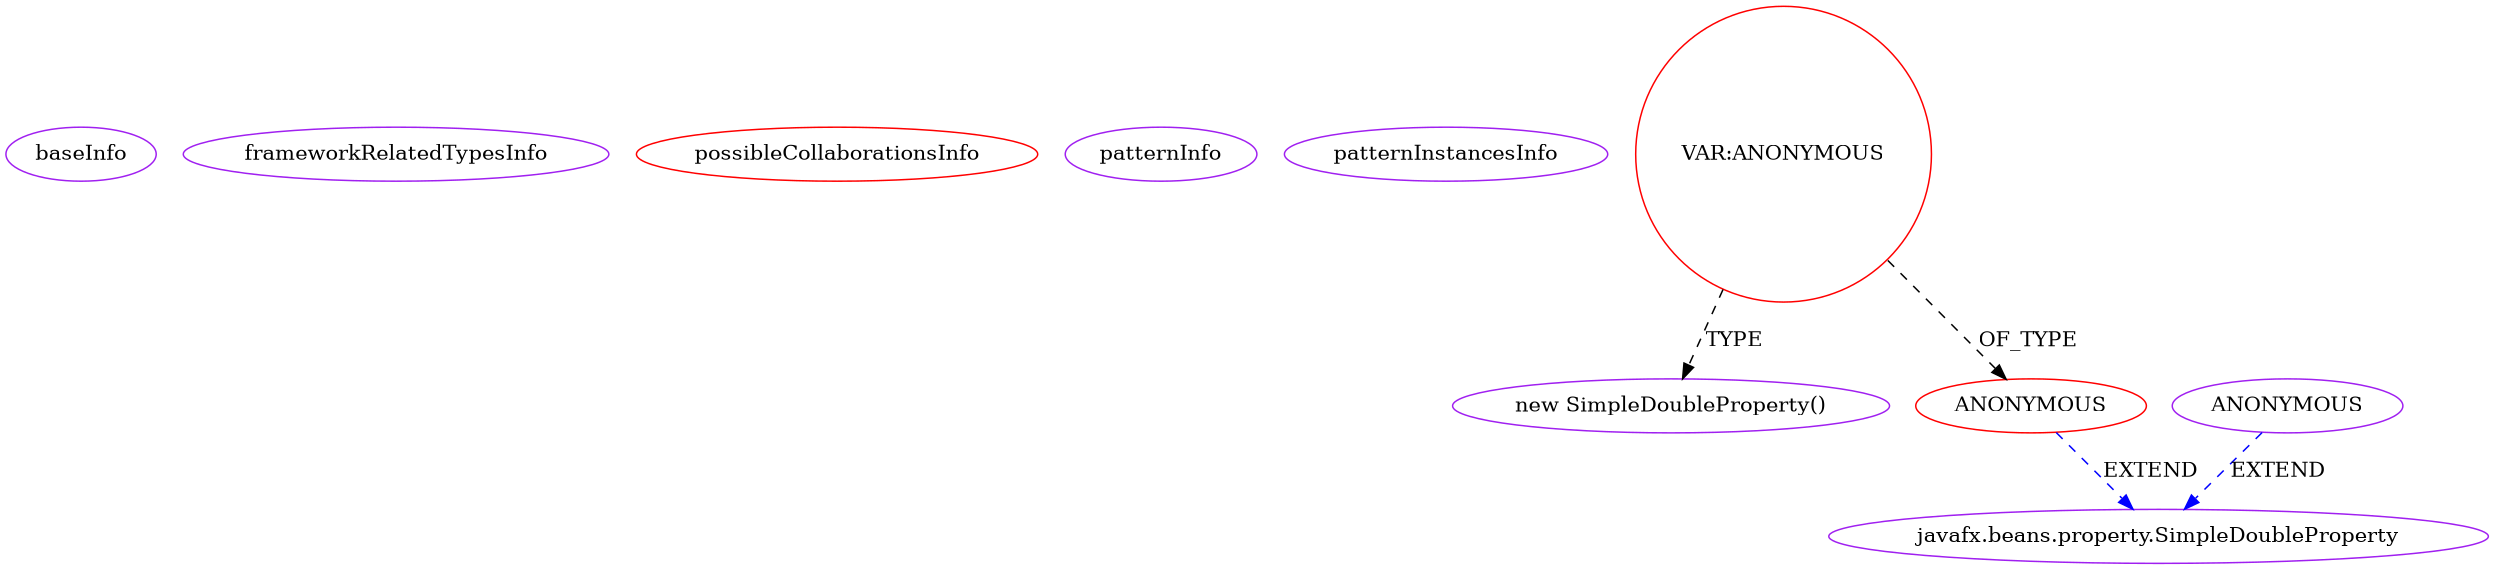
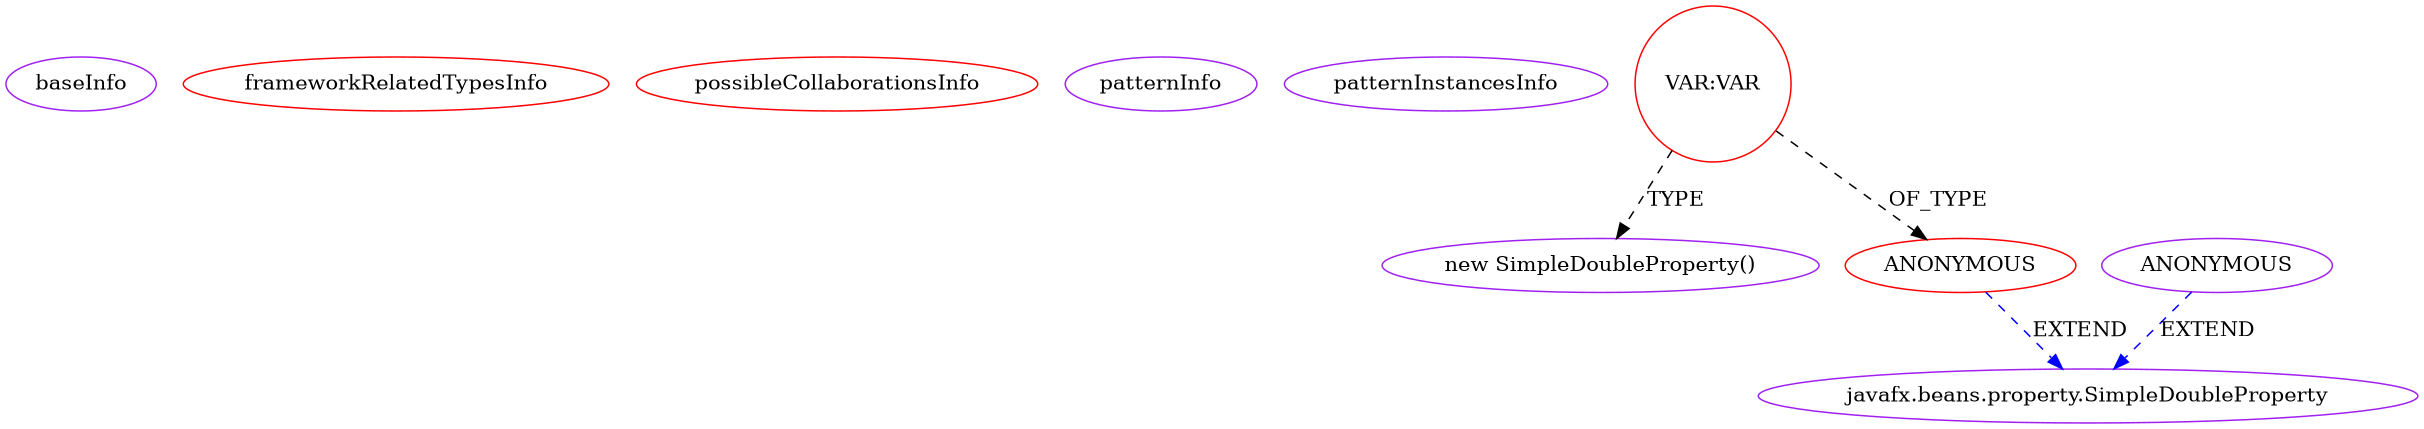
node "frameworkRelatedTypesInfo": color purple -> red
node "VAR:ANONYMOUS": label "VAR:ANONYMOUS" -> "VAR:VAR"
